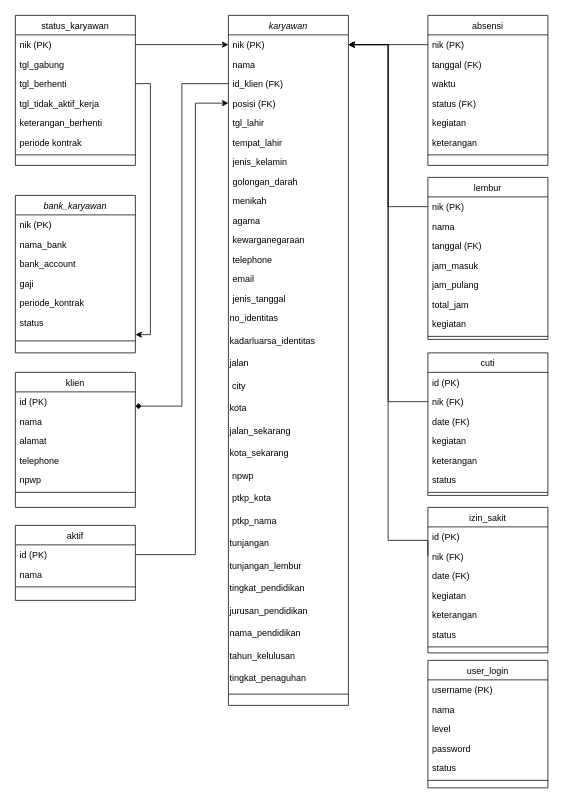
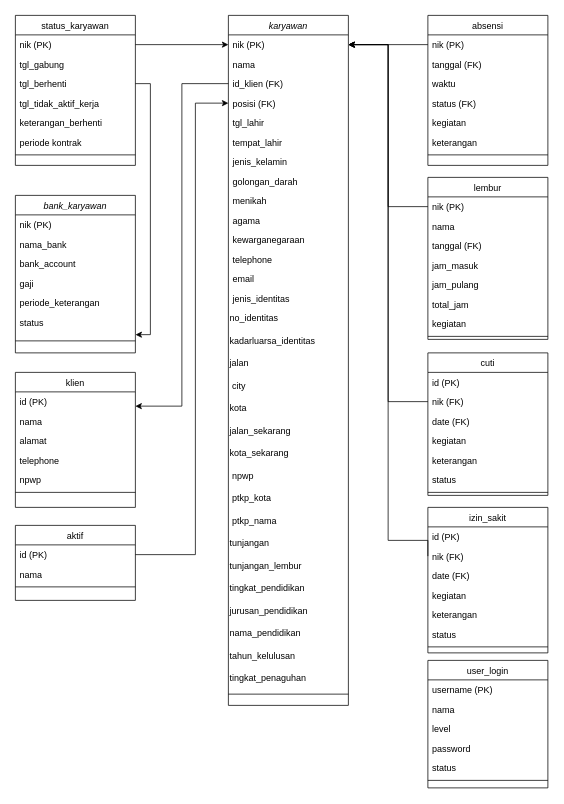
node "jenis_tanggal": label "jenis_tanggal" -> "jenis_identitas"
node "periode_kontrak": label "periode_kontrak" -> "periode_keterangan"
edge "id_klien (FK)" -> "klien": arrowhead diamond -> classic
